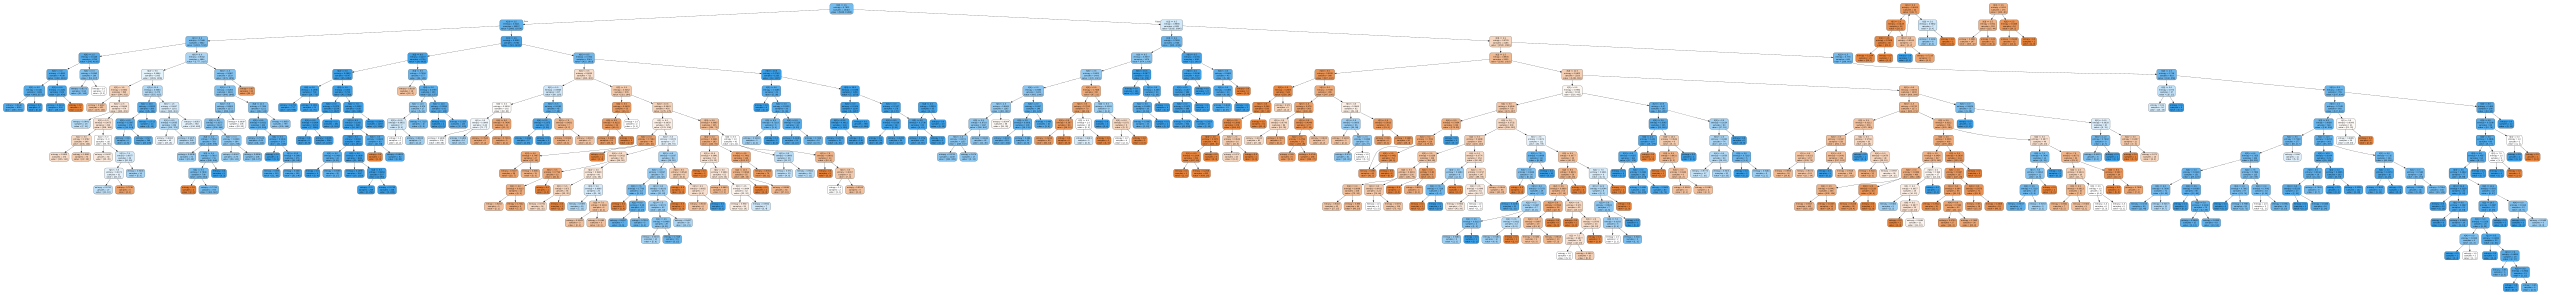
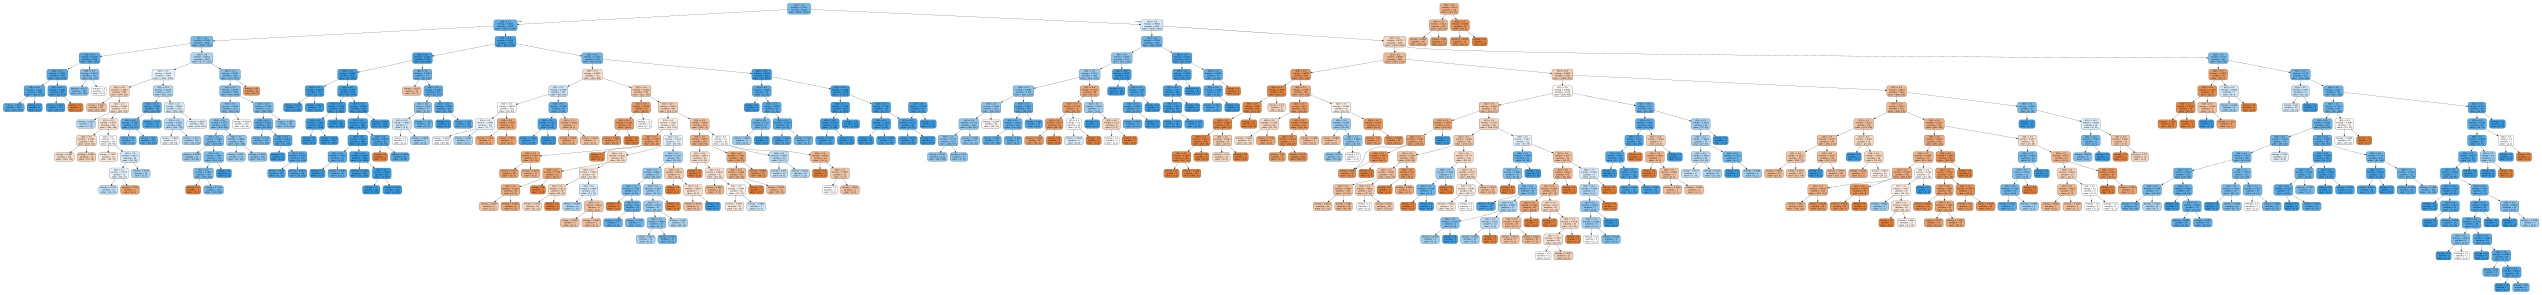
edge "X[0] <= 3.5 entropy = 0.9183 samples = 6 value = [4, 2]" -> "X[4] <= 0.0 entropy = 0.6409 samples = 43 value = [36, 7]": now "X[2] <= 1.5 entropy = 0.778 samples = 861 value = [198, 663]" -> "X[4] <= 0.0 entropy = 0.6409 samples = 43 value = [36, 7]"
node "X[2] <= 7.5 entropy = 1.0 samples = 2 value = [1, 1]": fillcolor #e5813900 -> #399de586
